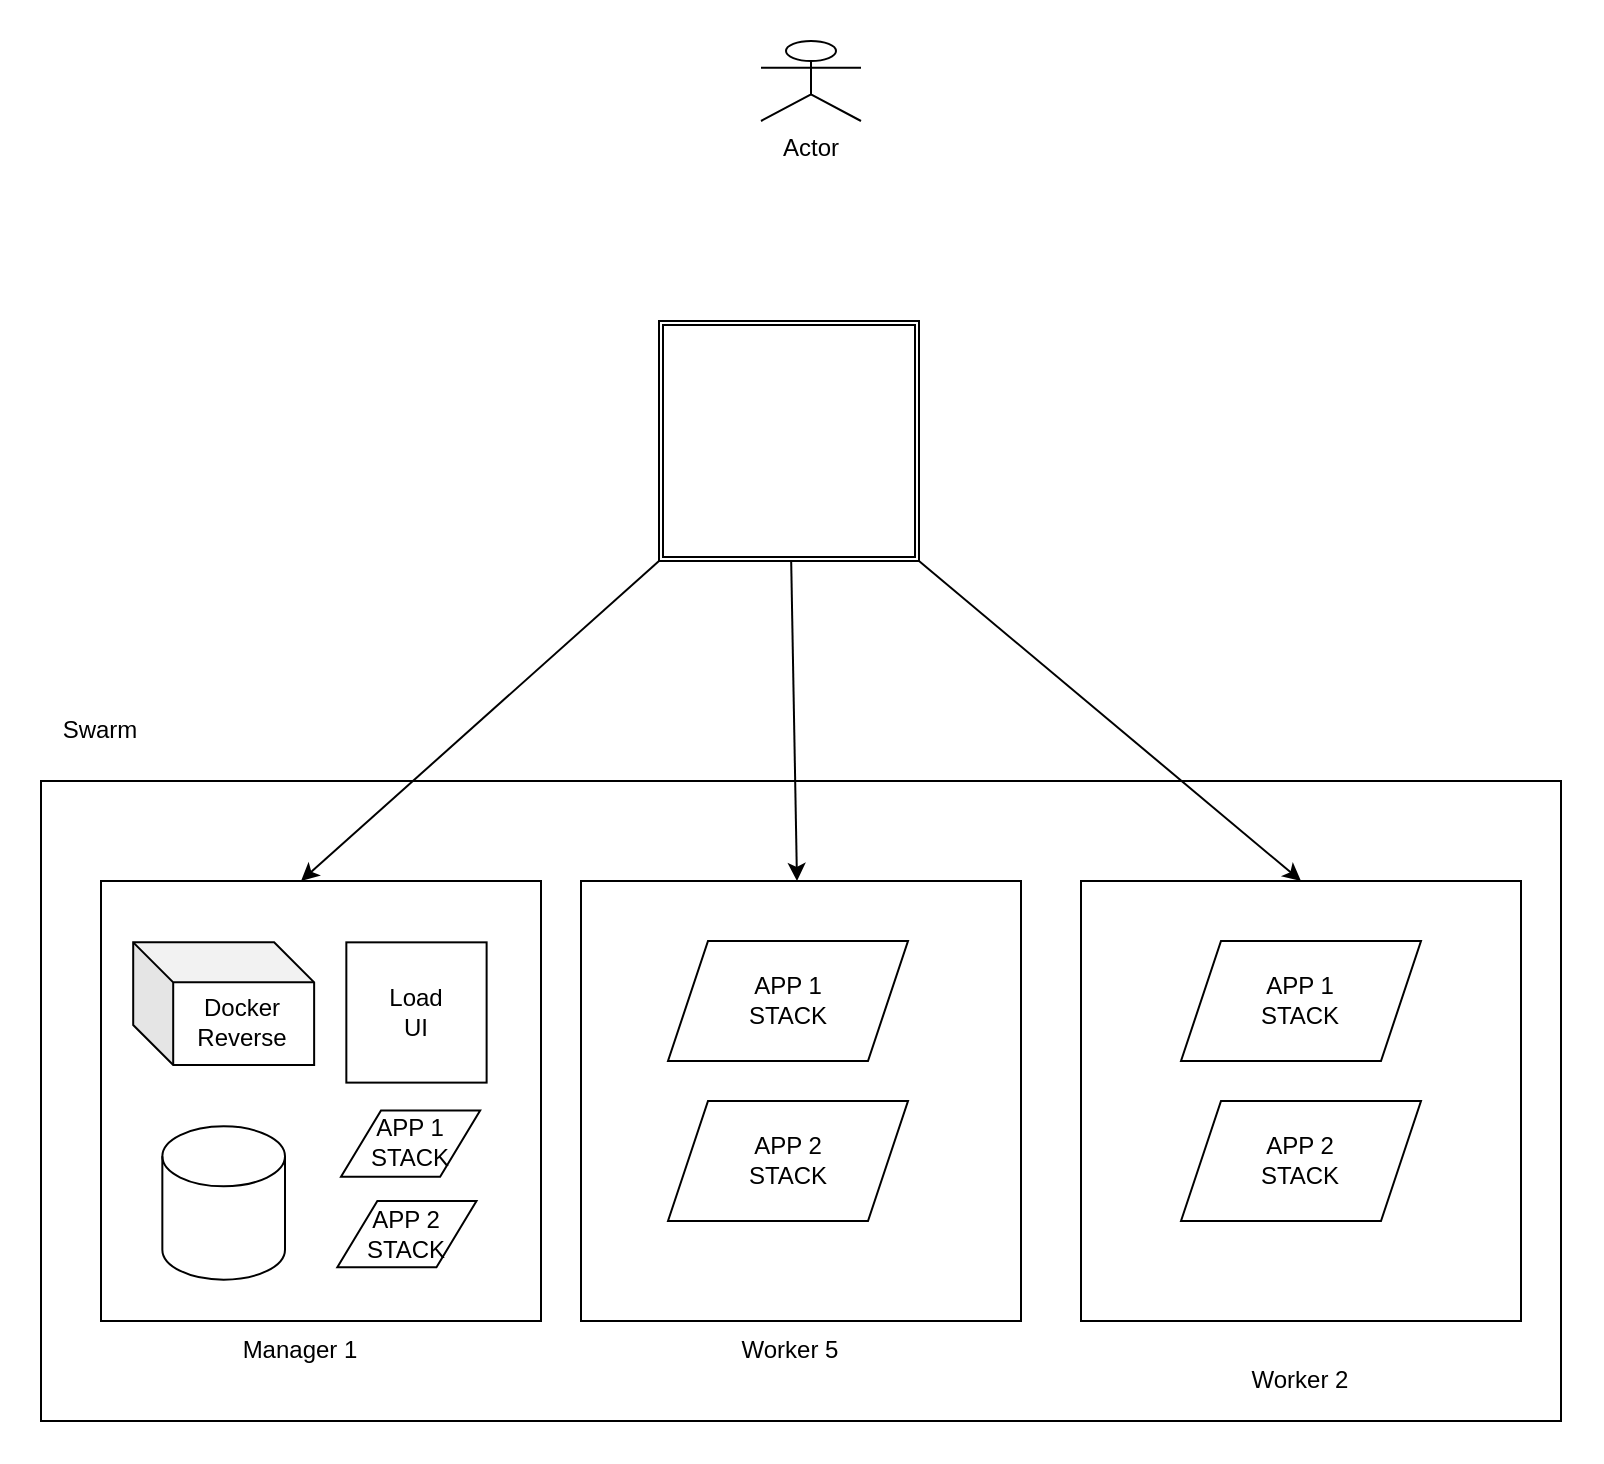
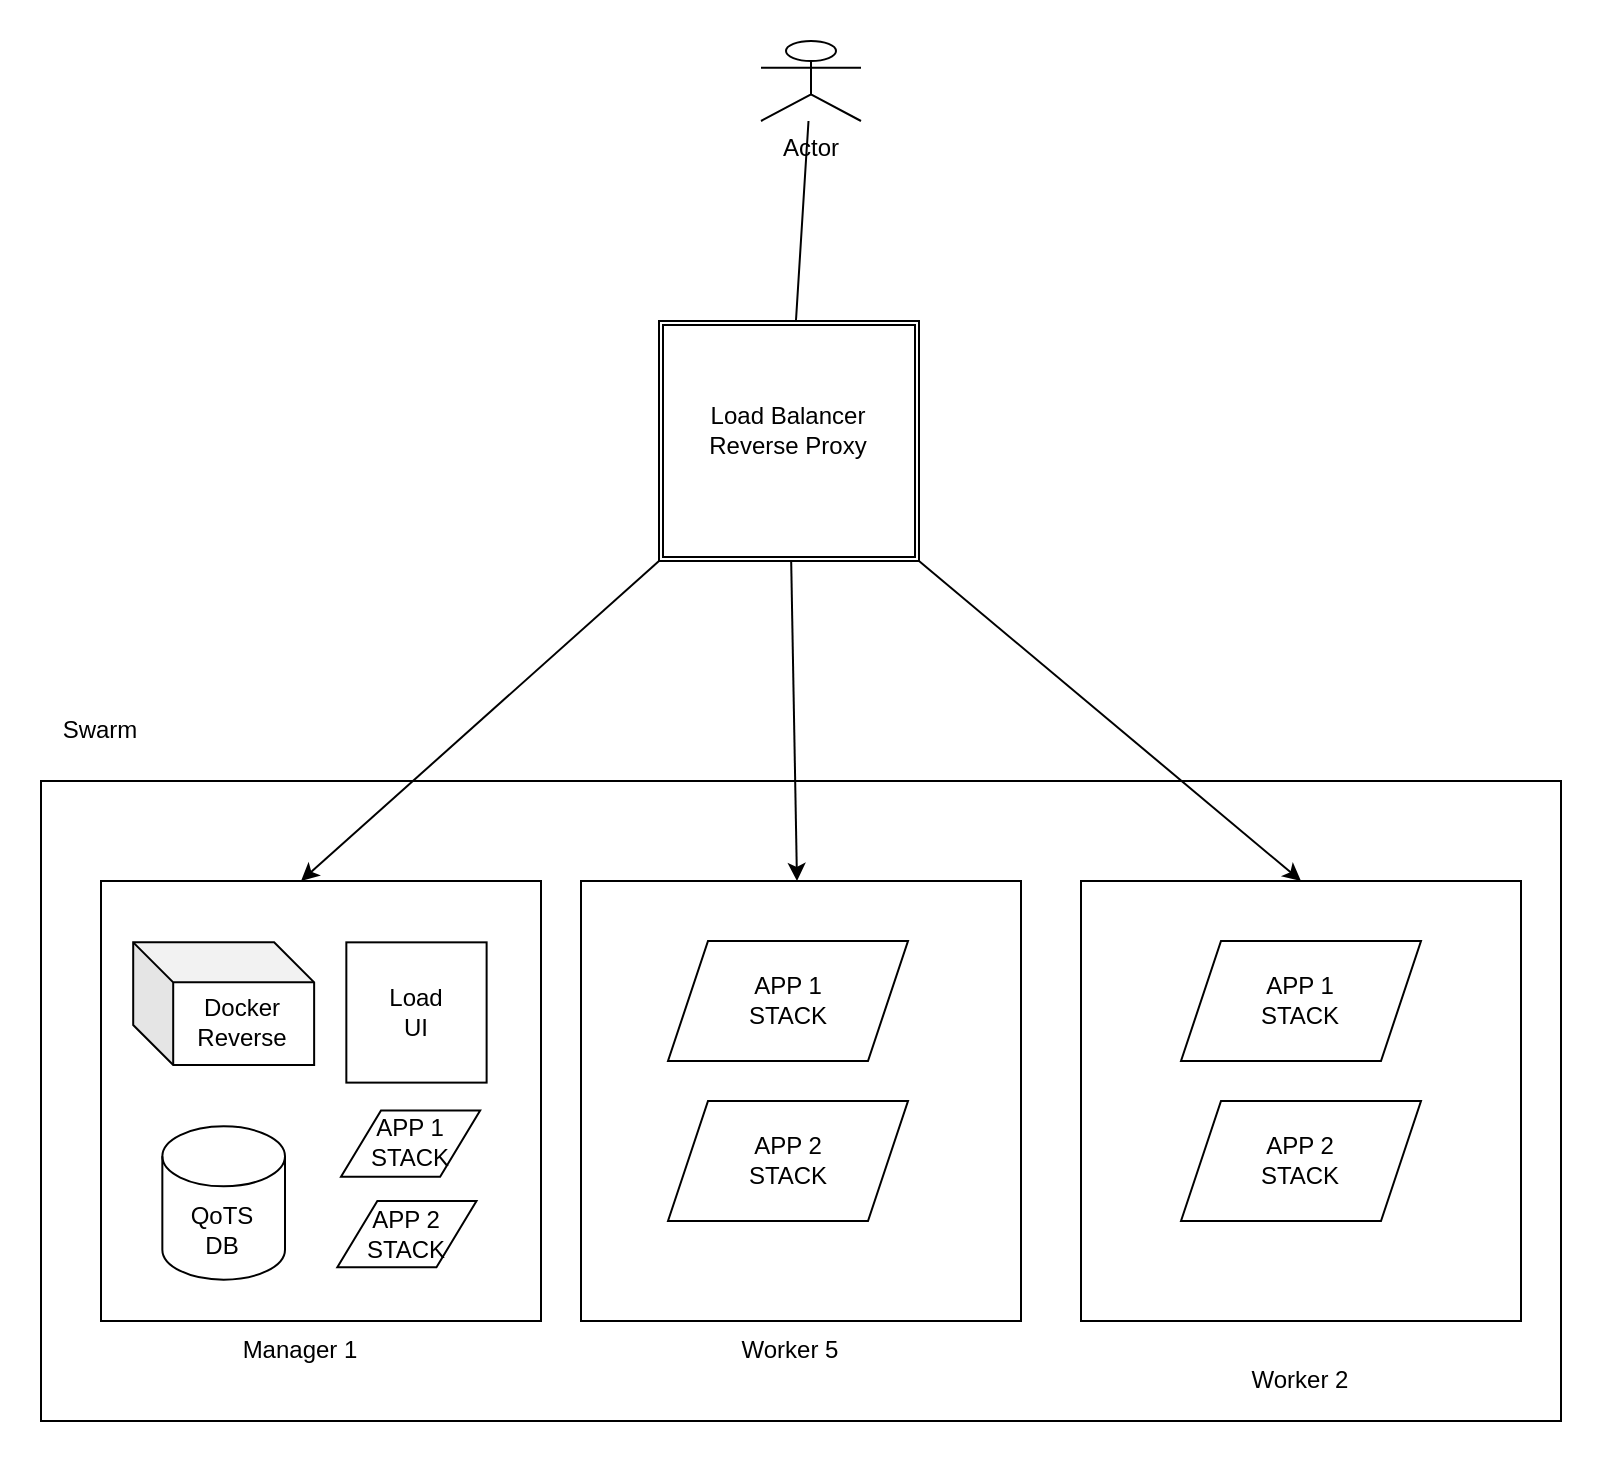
edge "Actor" -> "Load Balancer Reverse Proxy": added
node "Load Balancer Reverse Proxy": added
node "QoTS DB": added
